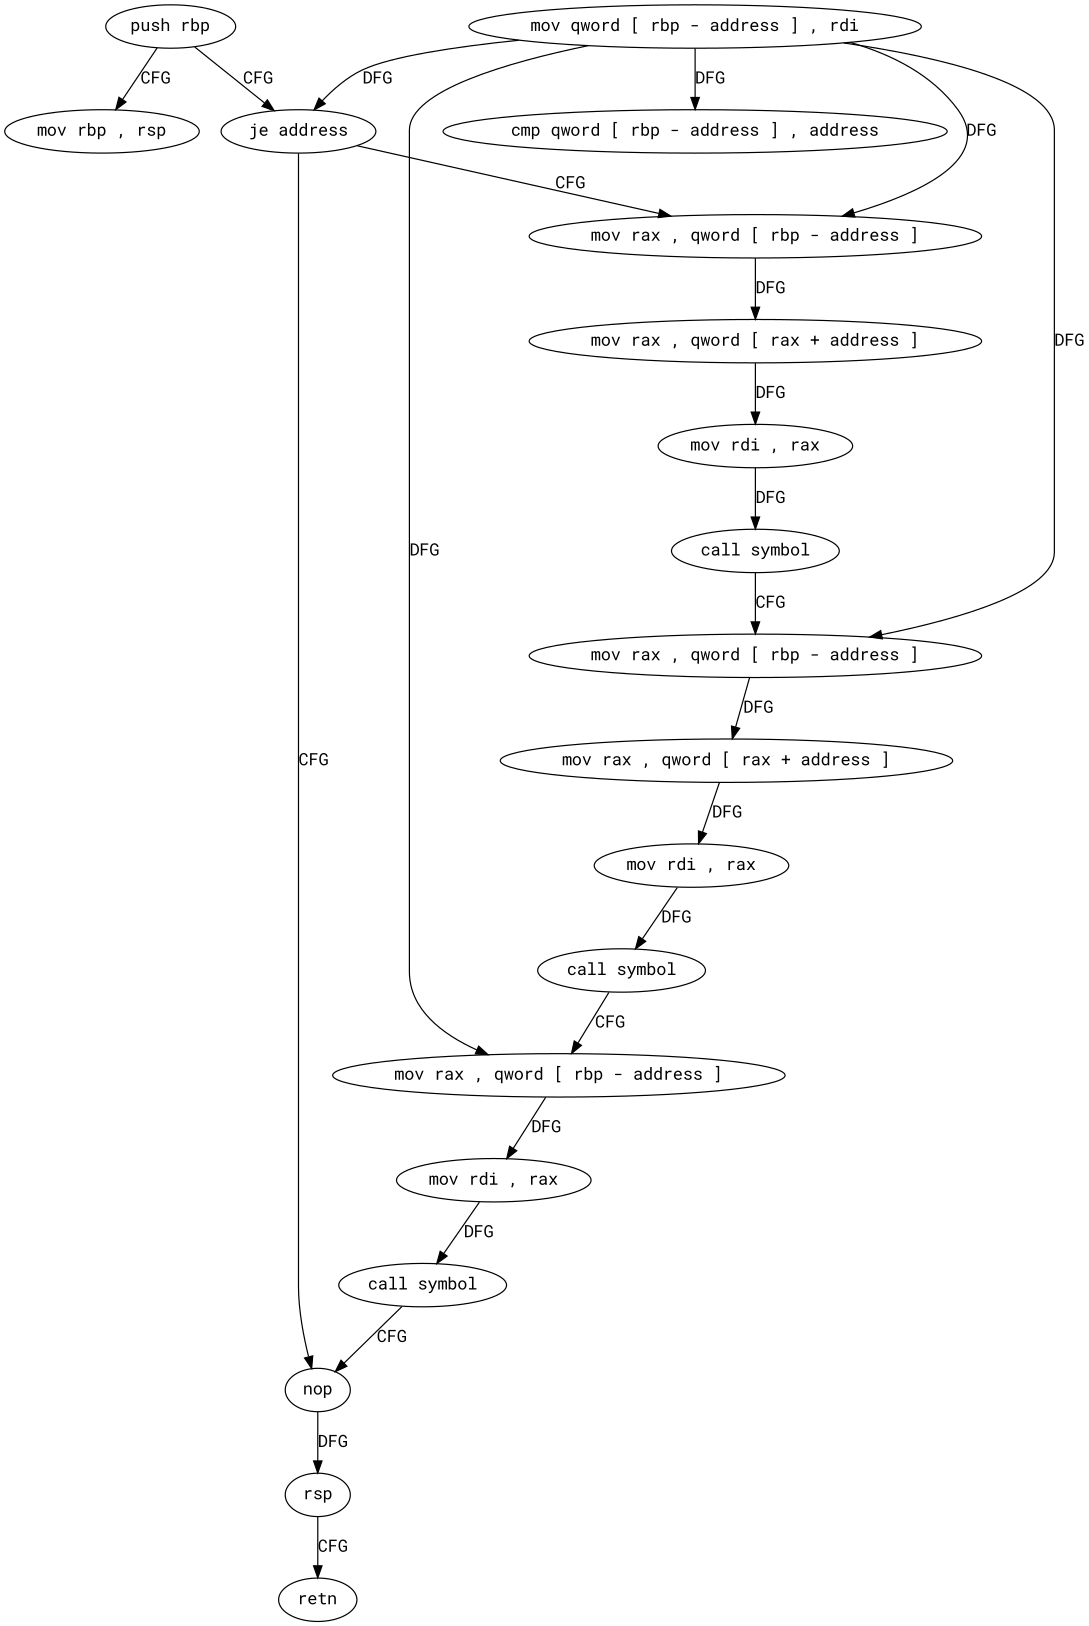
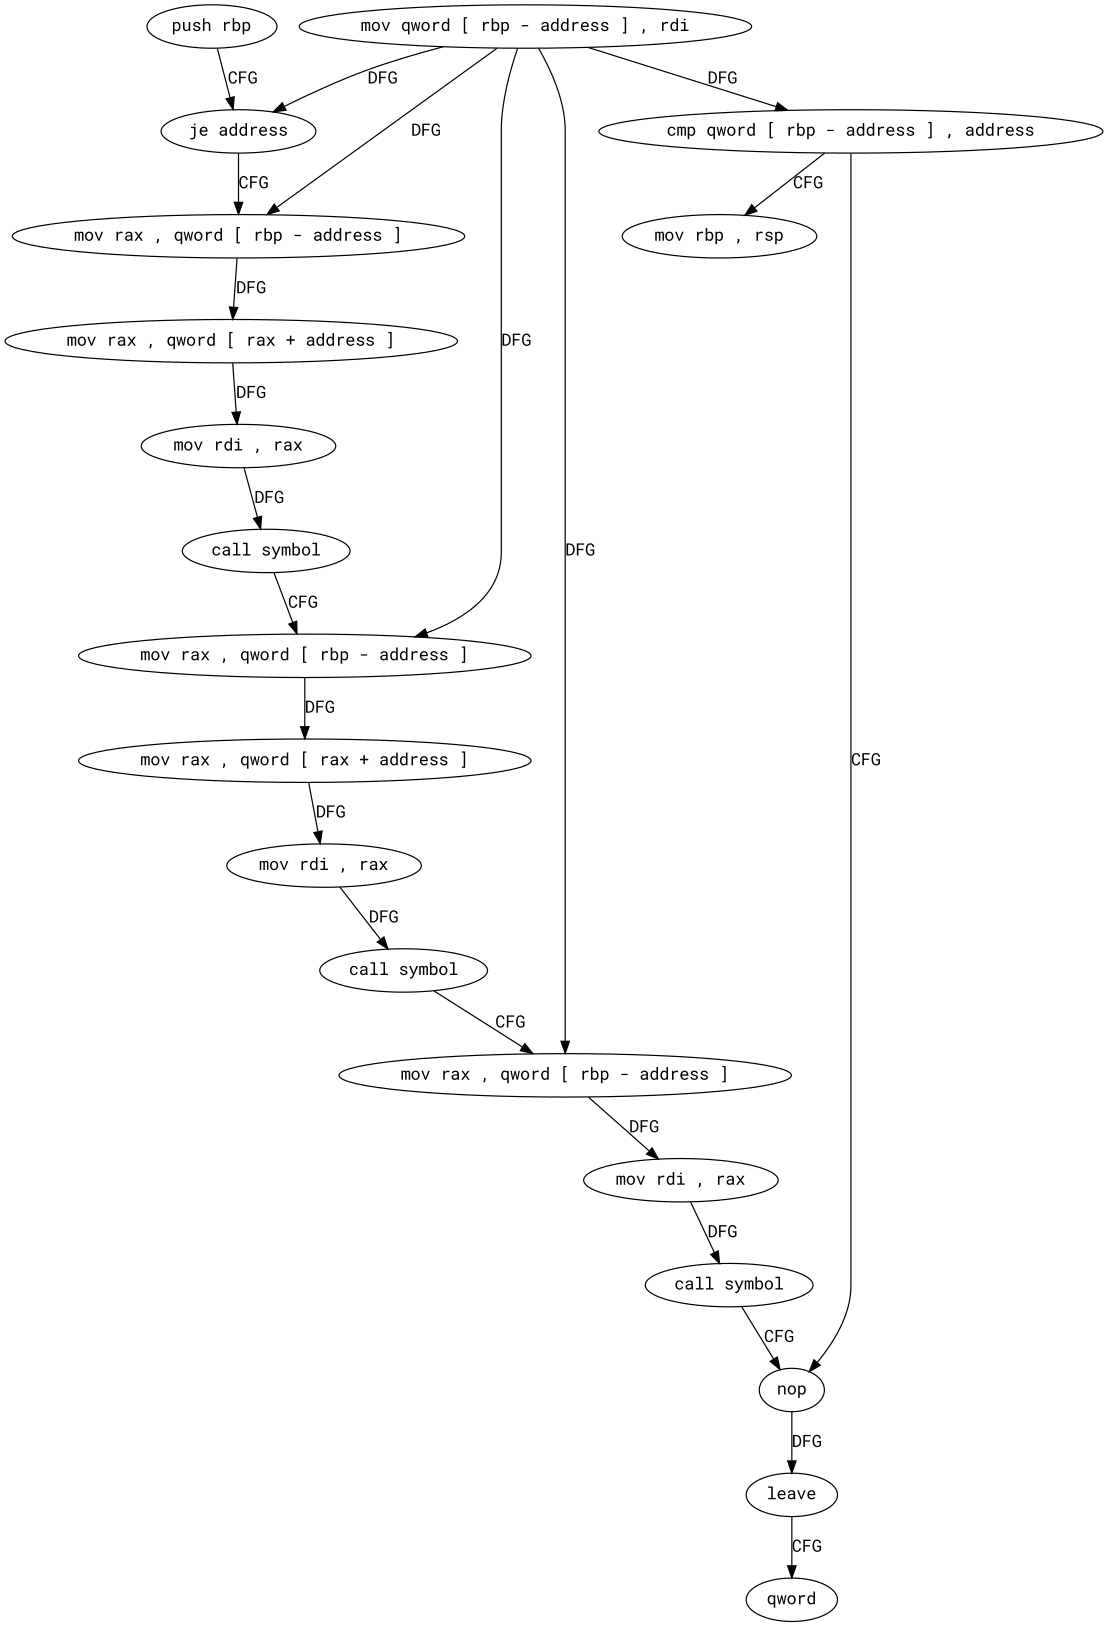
edge "push rbp" -> "mov rbp , rsp": now "cmp qword [ rbp - address ] , address" -> "mov rbp , rsp"
edge "je address" -> "nop": now "cmp qword [ rbp - address ] , address" -> "nop"
node "rsp": label "rsp" -> "leave"
node "retn": label "retn" -> "qword"
